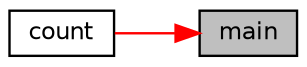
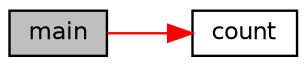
edge "count" -> "main": reversed
